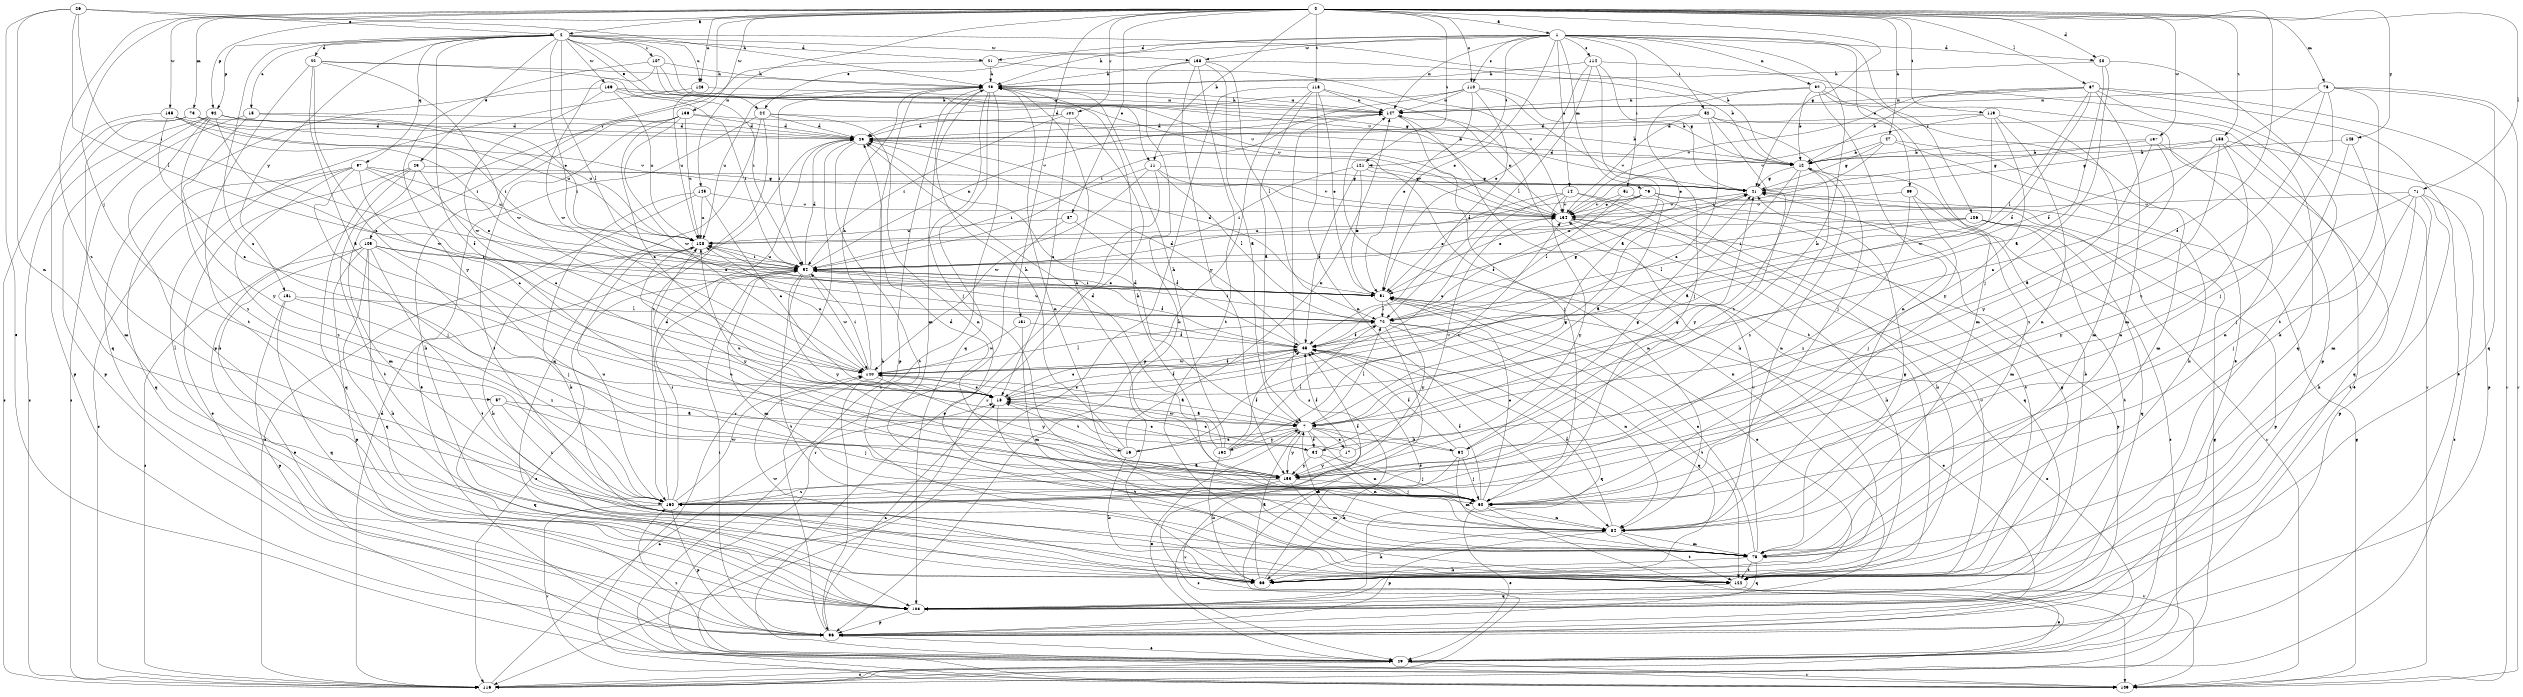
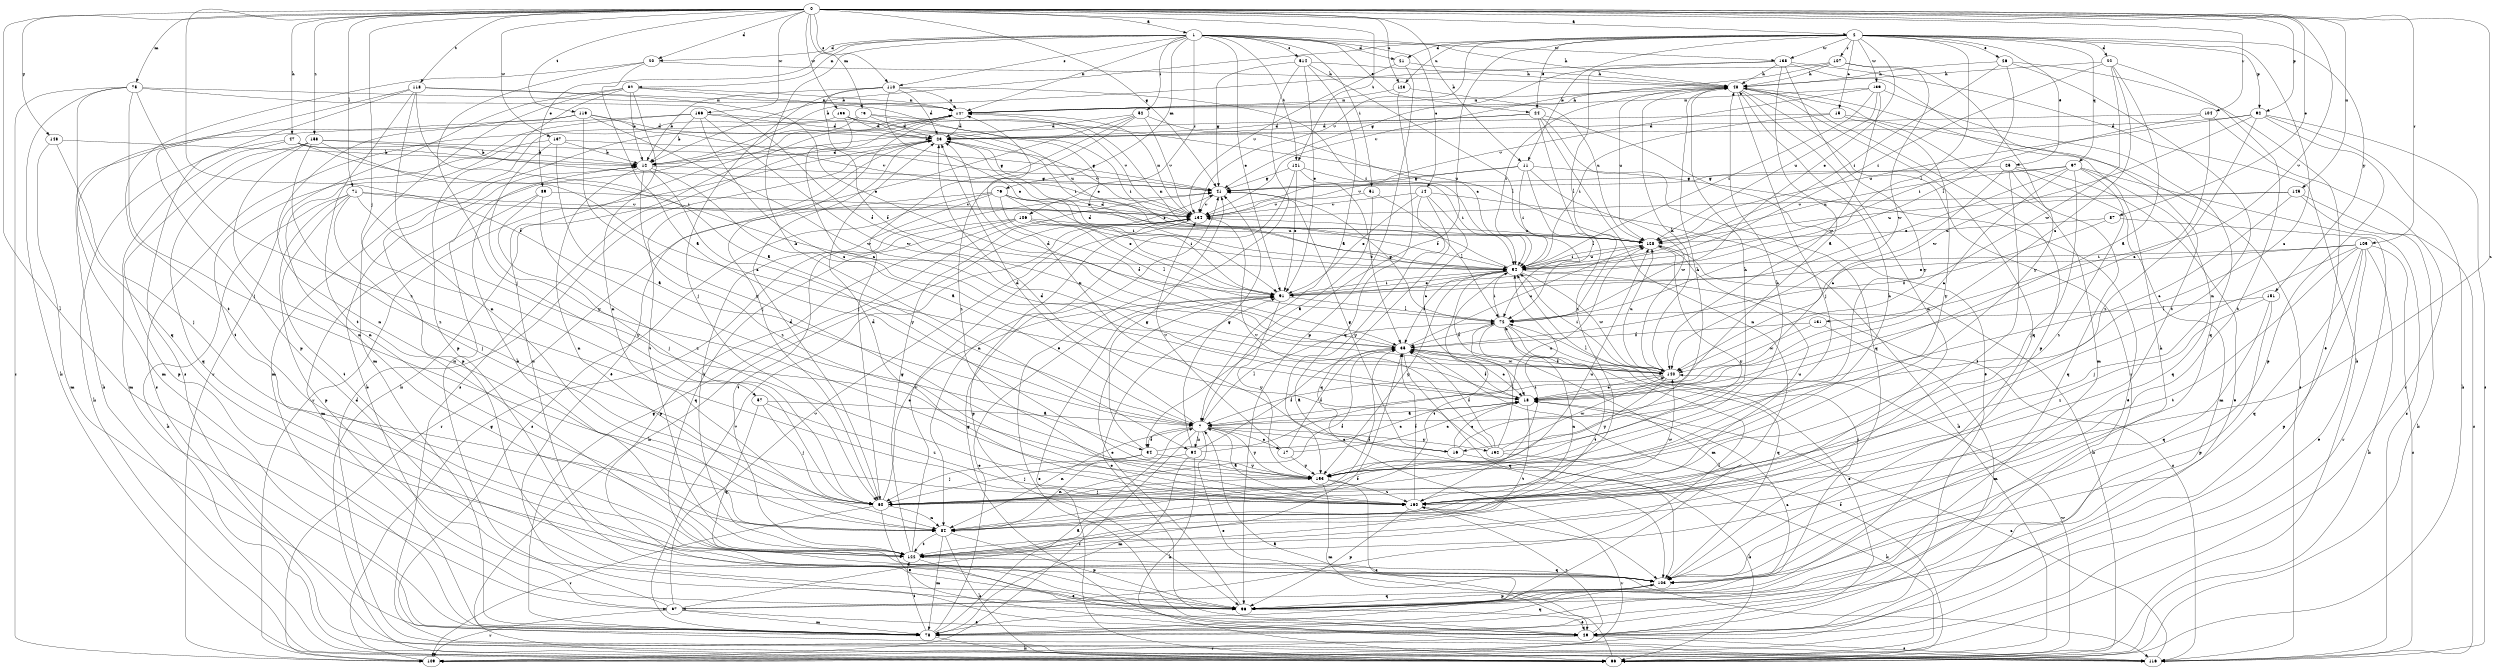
edge "26" -> "2": reversed
node "114": label "114" -> "514"
edge "52" -> "18": now "52" -> "54"
edge "123" -> "103": label "l" -> "q"
edge "16" -> "18": label "t" -> "c"
edge "67" -> "103": reversed
edge "71" -> "116": now "71" -> "128"
